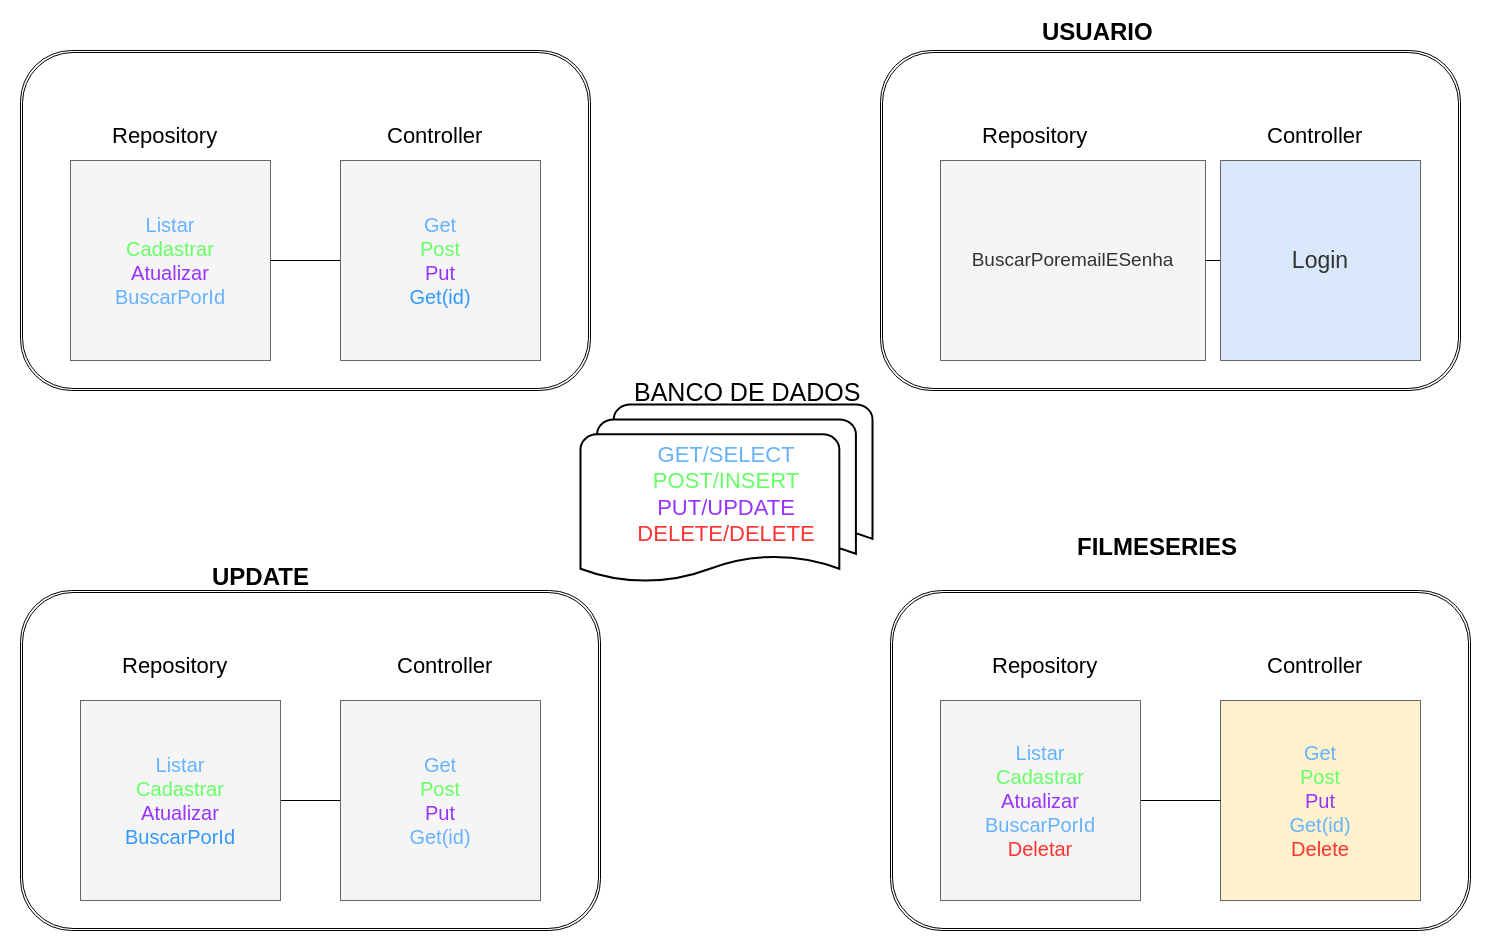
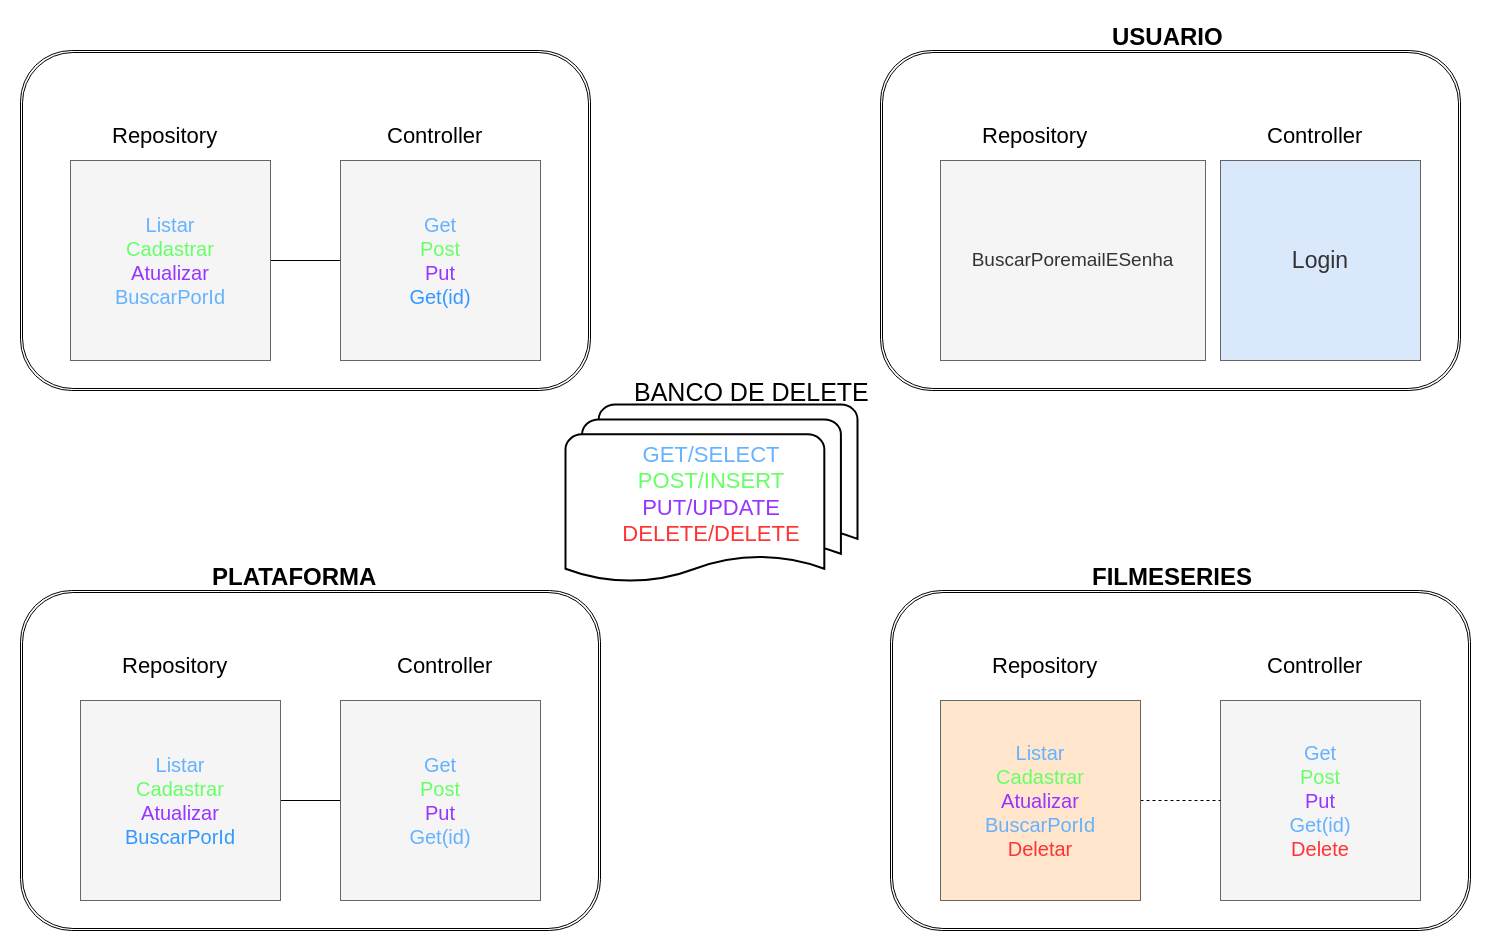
node "USUARIO": moved (1106, 26) -> (1176, 31)
edge "BuscarPoremailESenha" -- "Login": removed
node "BANCO DE DADOS": label "BANCO DE DADOS" -> "BANCO DE DELETE"
node "GET/SELECT POST/INSERT PUT/UPDATE DELETE/DELETE": moved (727, 495) -> (712, 495)
node "FILMESERIES": moved (1166, 541) -> (1181, 571)
node "UPDATE": label "UPDATE" -> "PLATAFORMA"
node "Listar Cadastrar Atualizar BuscarPorId Deletar": fillcolor #f5f5f5 -> #ffe6cc
edge "Listar Cadastrar Atualizar BuscarPorId Deletar" -- "Get Post Put Get(id) Delete": style solid -> dashed
node "Get Post Put Get(id) Delete": fillcolor #fff2cc -> #f5f5f5
